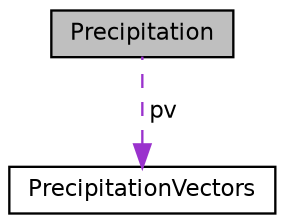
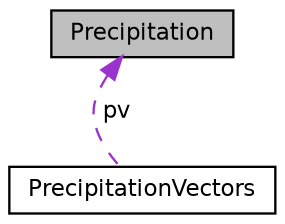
edge "Precipitation" -> "PrecipitationVectors": reversed
